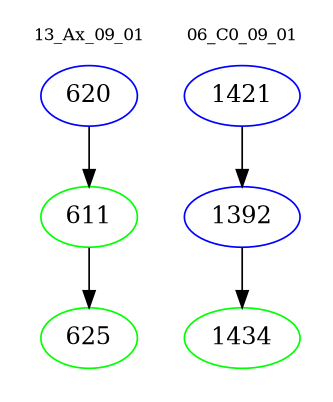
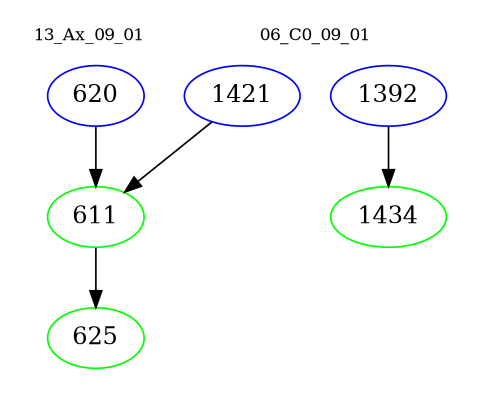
edge "1421" -> "1392": now "1421" -> "611"
